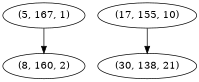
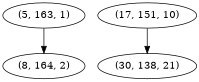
node "(5, 167, 1)": label "(5, 167, 1)" -> "(5, 163, 1)"
node "(17, 155, 10)": label "(17, 155, 10)" -> "(17, 151, 10)"
node "(8, 160, 2)": label "(8, 160, 2)" -> "(8, 164, 2)"
